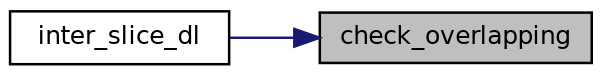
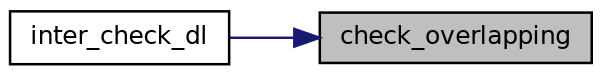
node "inter_slice_dl": label "inter_slice_dl" -> "inter_check_dl"
